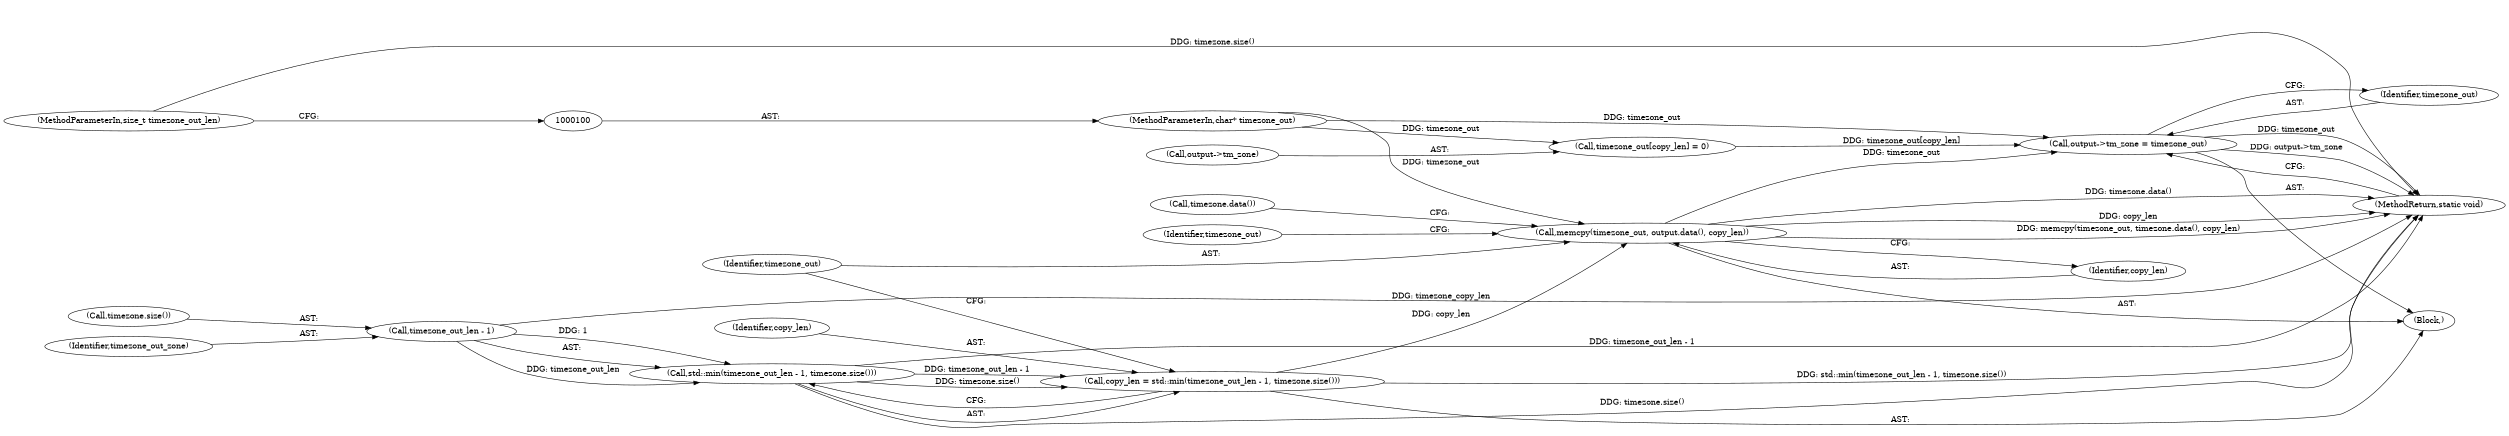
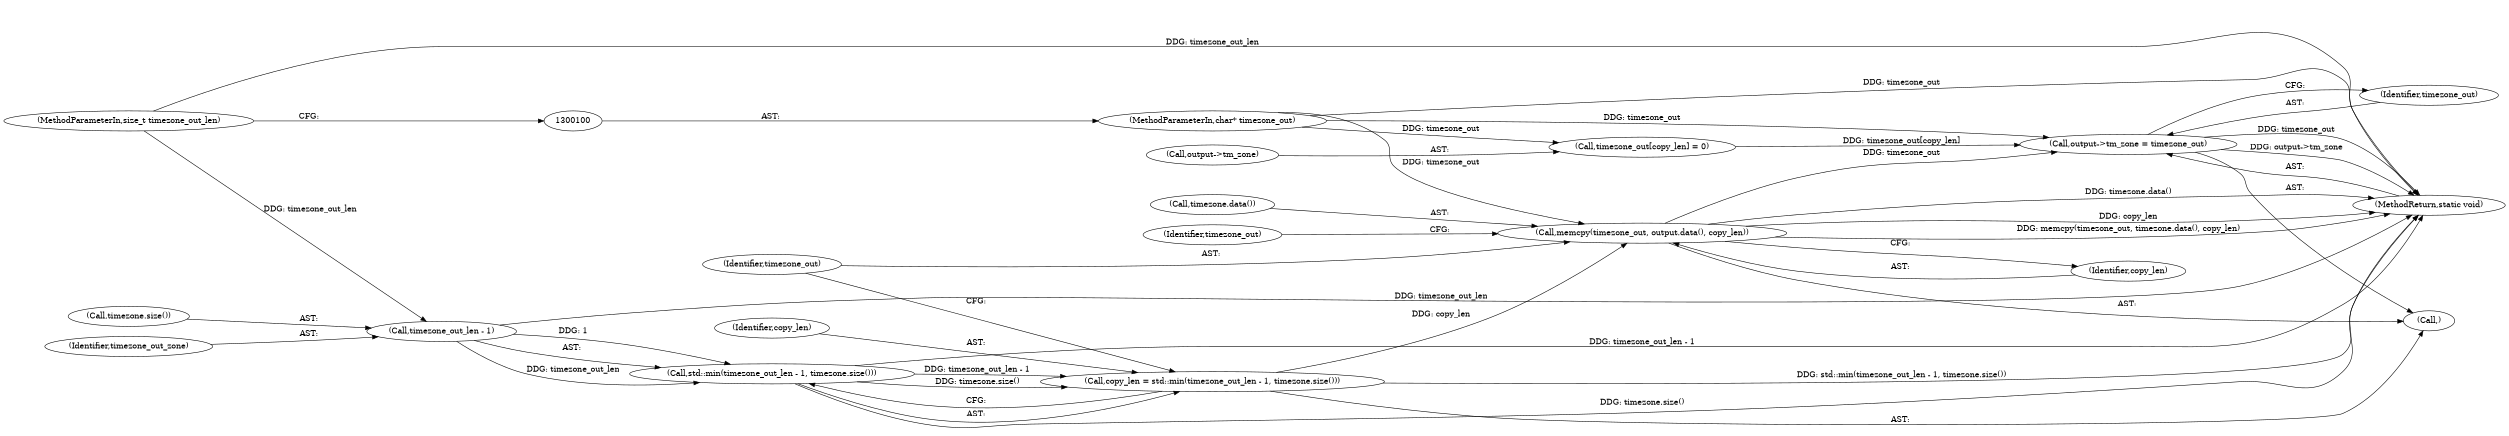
edge "(MethodParameterIn,size_t timezone_out_len)" -> "(MethodReturn,static void)": label "DDG: timezone.size()" -> "DDG: timezone_out_len"
edge "(MethodParameterIn,char* timezone_out)" -> "(MethodReturn,static void)": added, label "DDG: timezone_out"
node "1000100": label "1000100" -> "1300100"
edge "(MethodReturn,static void)" -> "(Call,output->tm_zone = timezone_out)": label "CFG: " -> "AST: "
edge "(Call,timezone.data())" -> "(Call,memcpy(timezone_out, output.data(), copy_len))": label "CFG: " -> "AST: "
edge "(MethodParameterIn,size_t timezone_out_len)" -> "(Call,timezone_out_len - 1)": added, label "DDG: timezone_out_len"
edge "(Call,timezone_out_len - 1)" -> "(MethodReturn,static void)": label "DDG: timezone_copy_len" -> "DDG: timezone_out_len"
node "(Block,)": label "(Block,)" -> "(Call,)"
